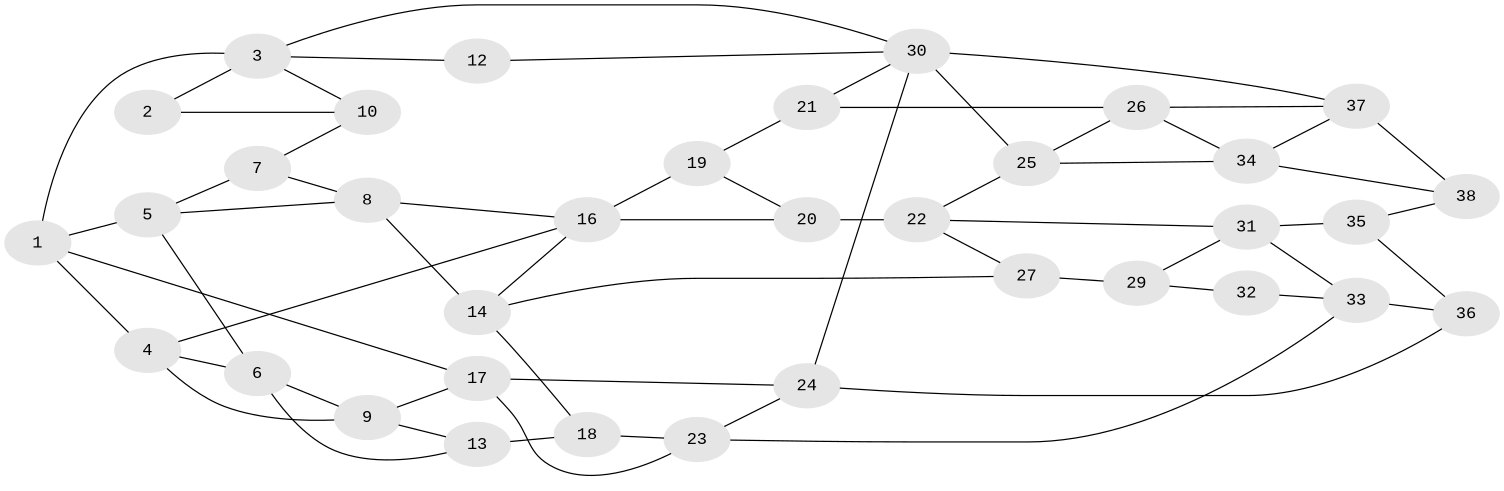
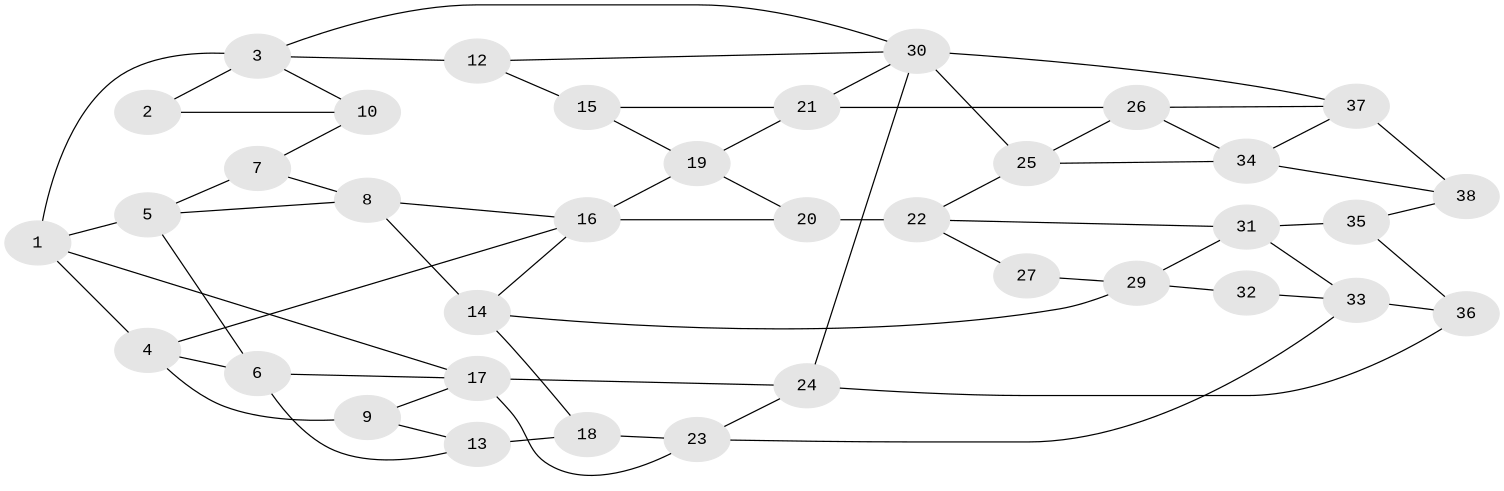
node "15": added
edge "27" -- "14": now "29" -- "14"
edge "6" -- "9": now "6" -- "17"
